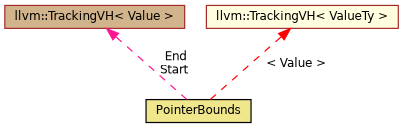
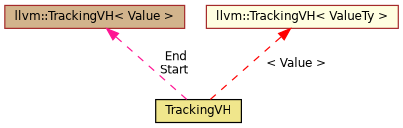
node "PointerBounds": label "PointerBounds" -> "TrackingVH"
